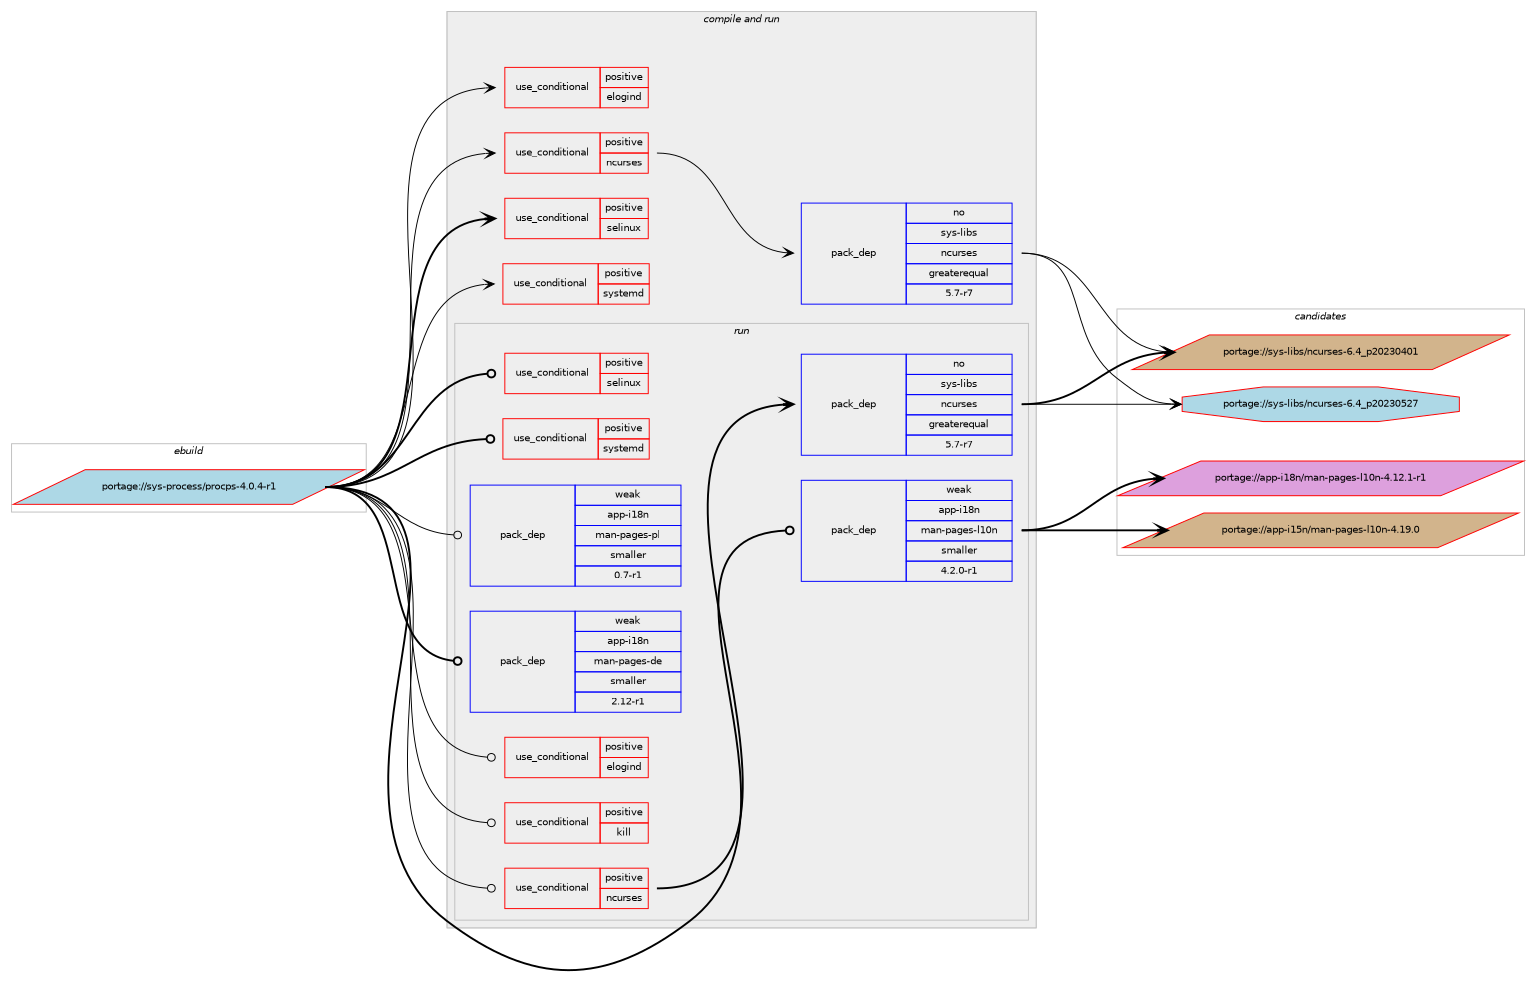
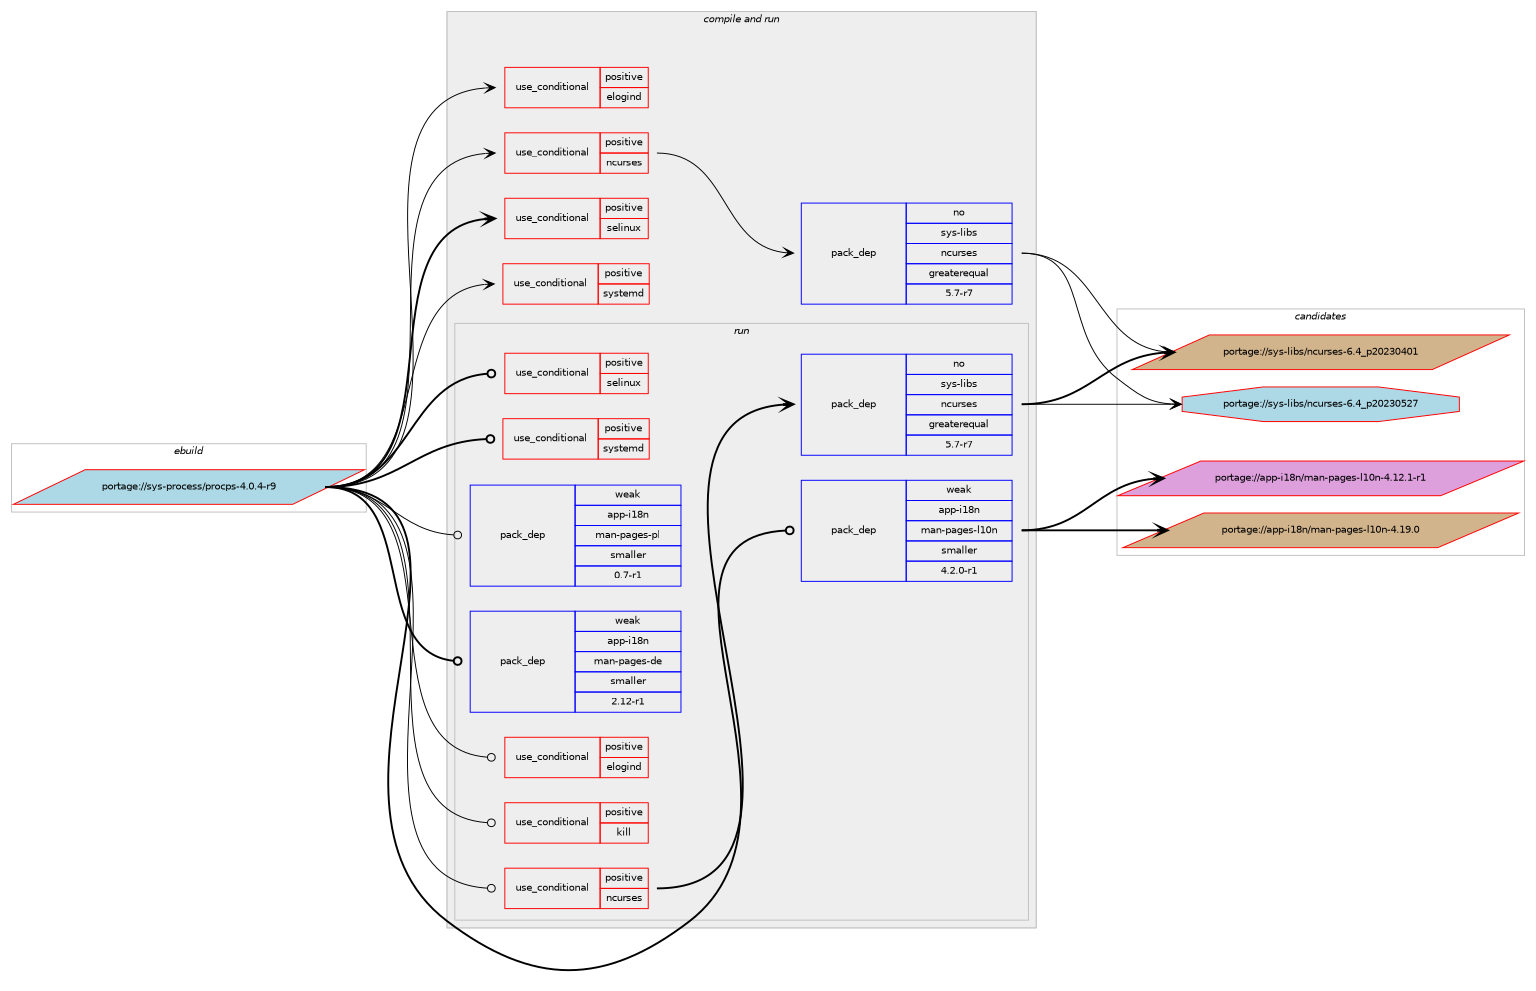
node "portage://sys-process/procps-4.0.4-r1": label "portage://sys-process/procps-4.0.4-r1" -> "portage://sys-process/procps-4.0.4-r9"
node "portage://app-i15n/man-pages-l10n-4.19.0": label "portage://app-i15n/man-pages-l10n-4.19.0" -> "portage://app-i18n/man-pages-l10n-4.19.0"
